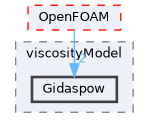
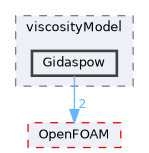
edge "OpenFOAM" -> "Gidaspow": reversed
